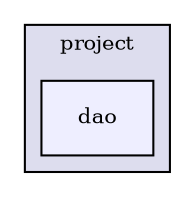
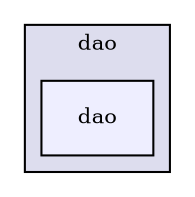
cluster "project": label "project" -> "dao"
